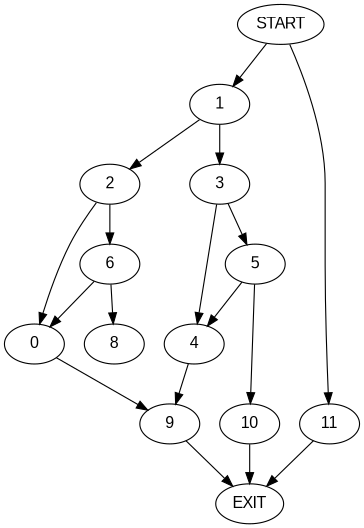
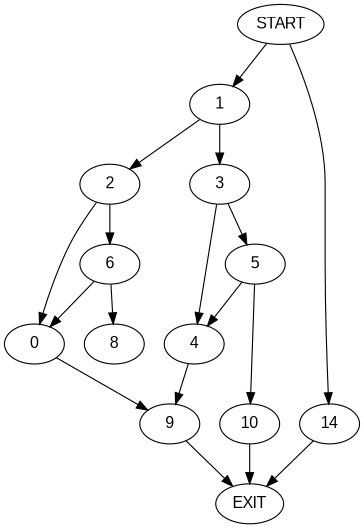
node "11": label "11" -> "14"
